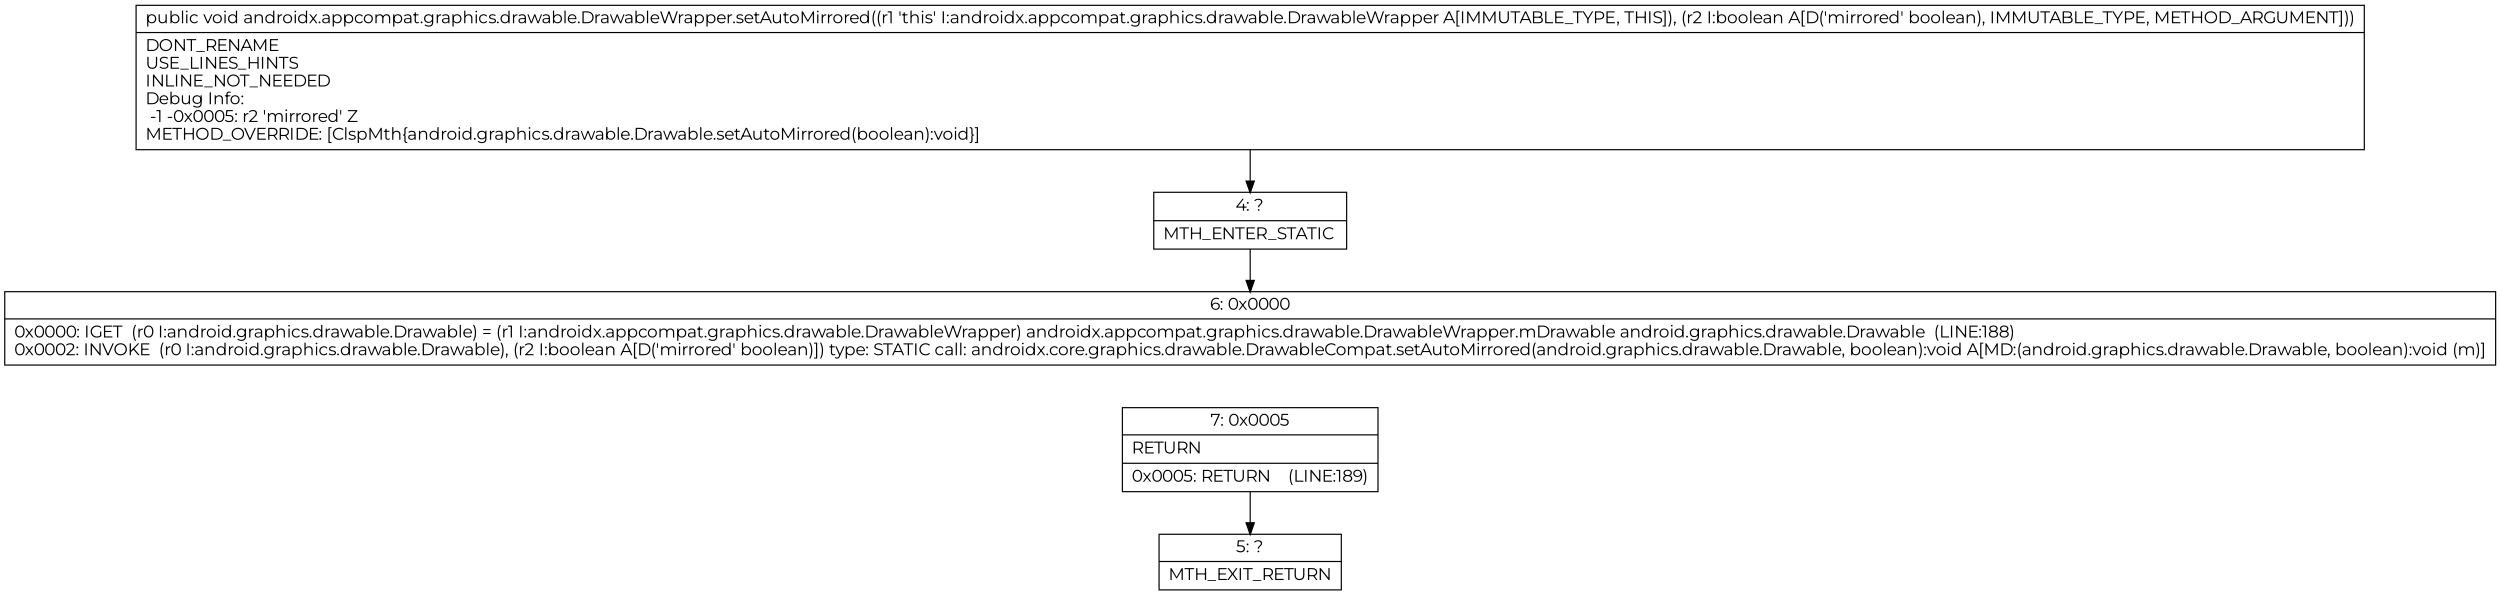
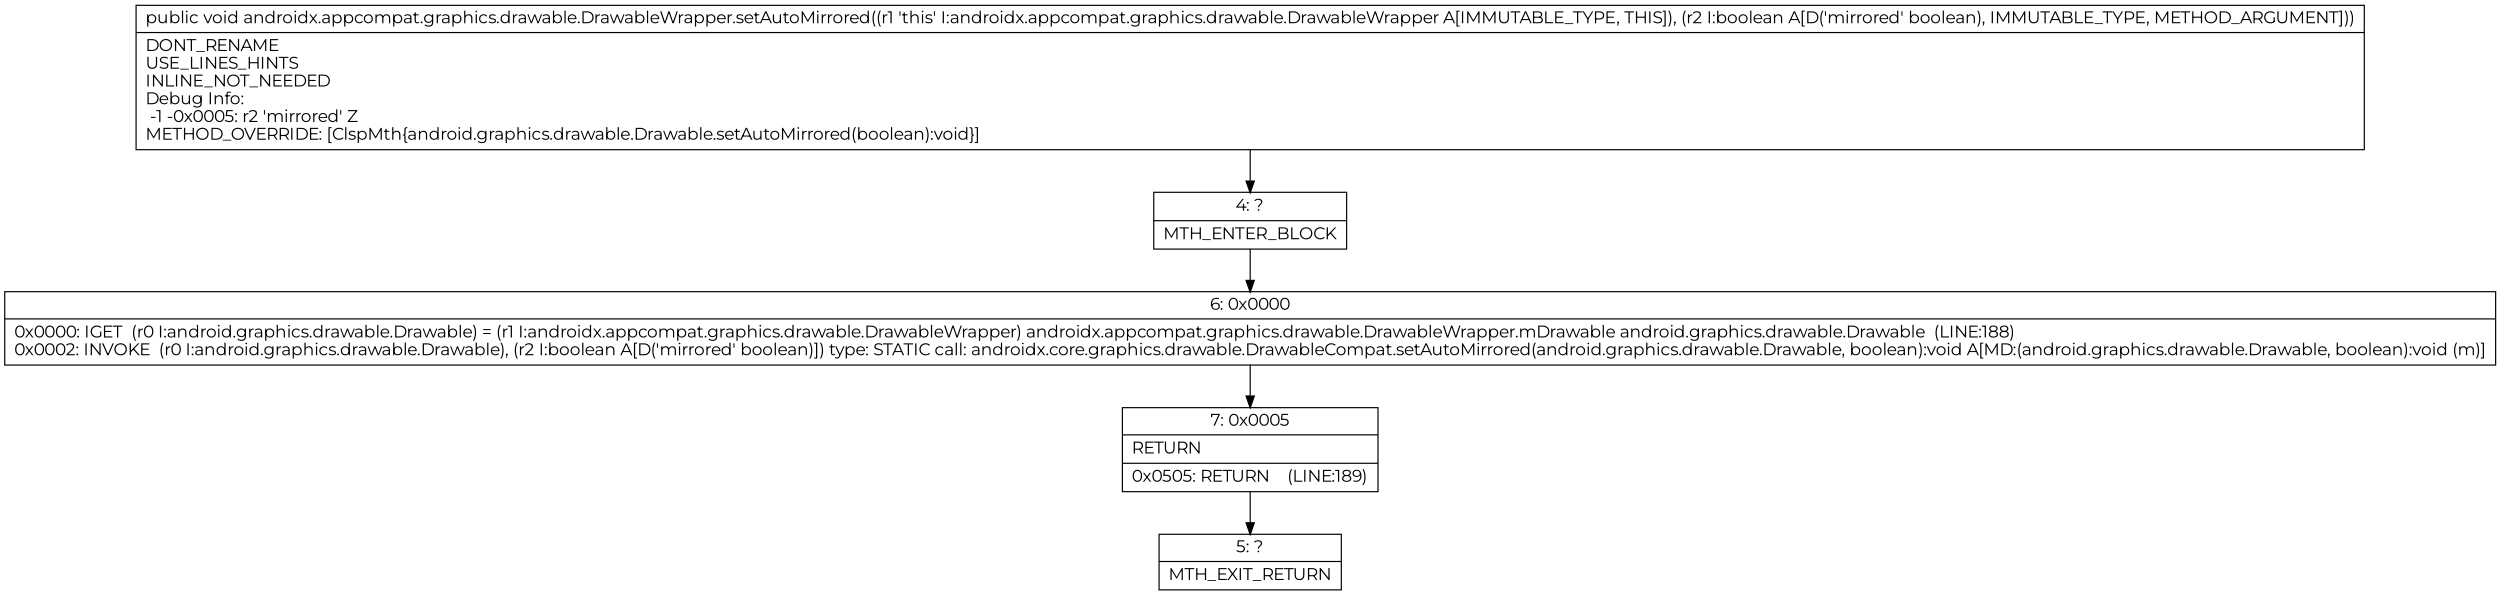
node "4: ?": text "MTH_ENTER_STATIC" -> "MTH_ENTER_BLOCK"
edge "6: 0x0000" -> "7: 0x0005": added
node "7: 0x0005": text "0x0005: RETURN    (LINE:189)" -> "0x0505: RETURN    (LINE:189)"
